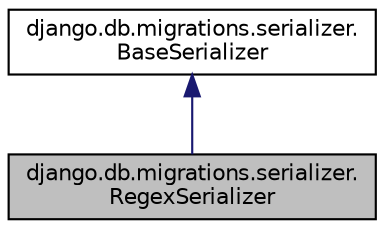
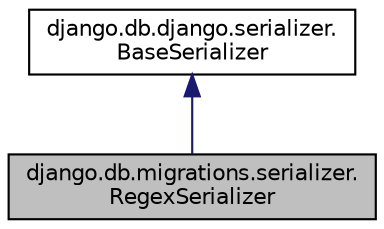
node "django.db.migrations.serializer. BaseSerializer": label "django.db.migrations.serializer. BaseSerializer" -> "django.db.django.serializer. BaseSerializer"
